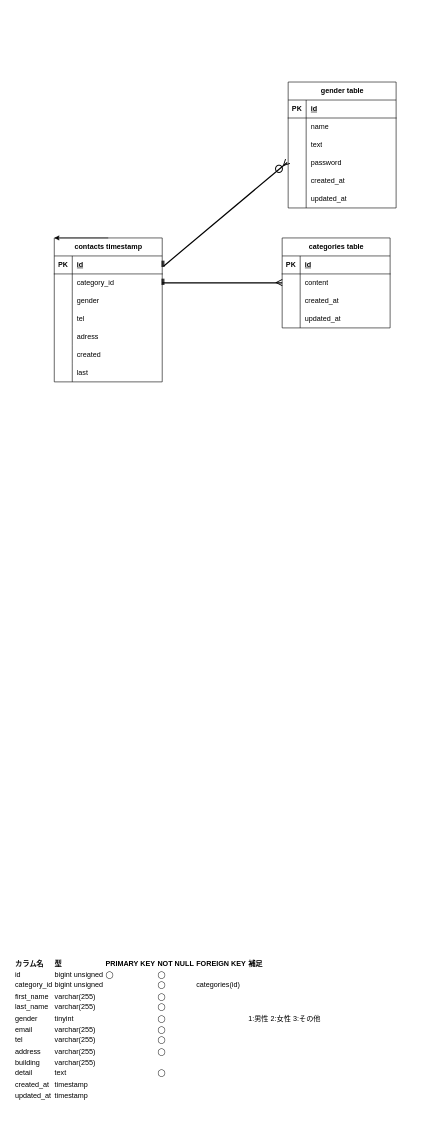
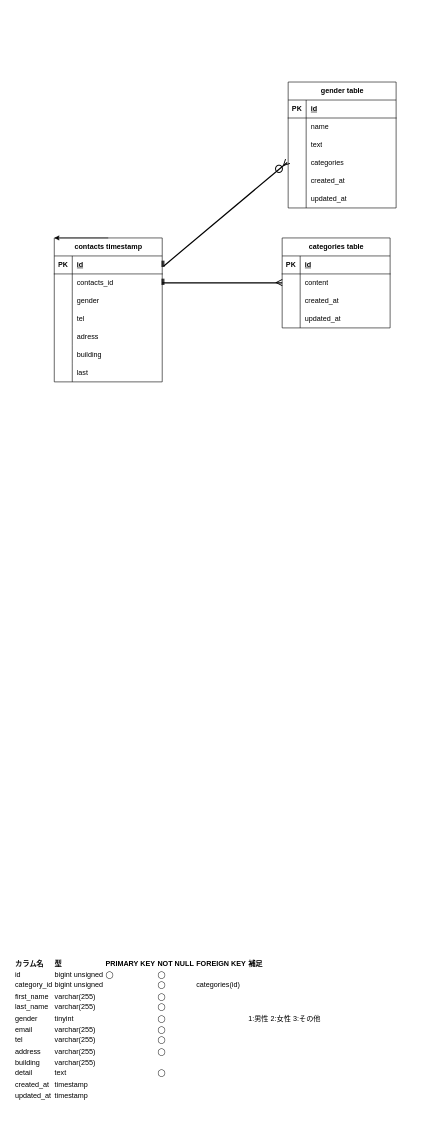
node "password": label "password" -> "categories"
node "category_id": label "category_id" -> "contacts_id"
node "created": label "created" -> "building"
